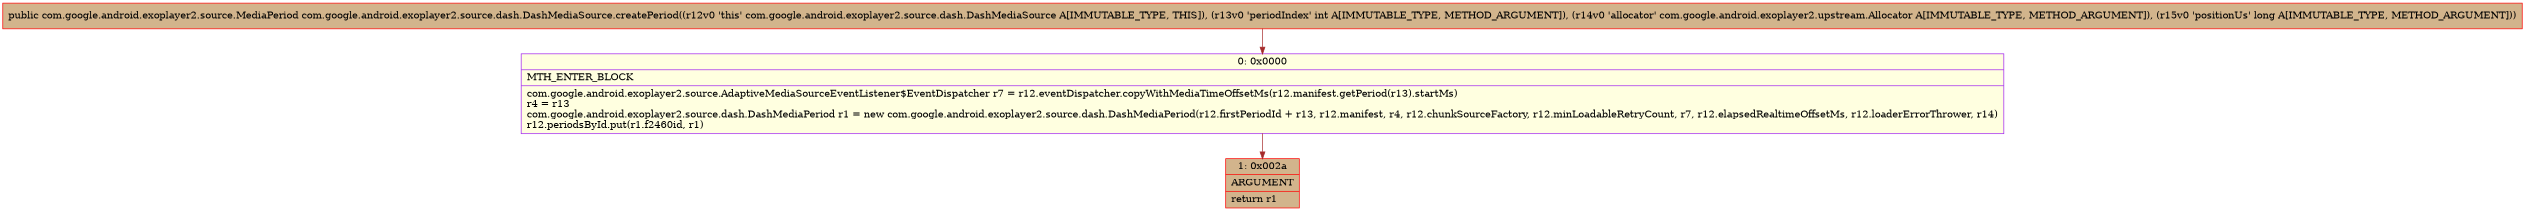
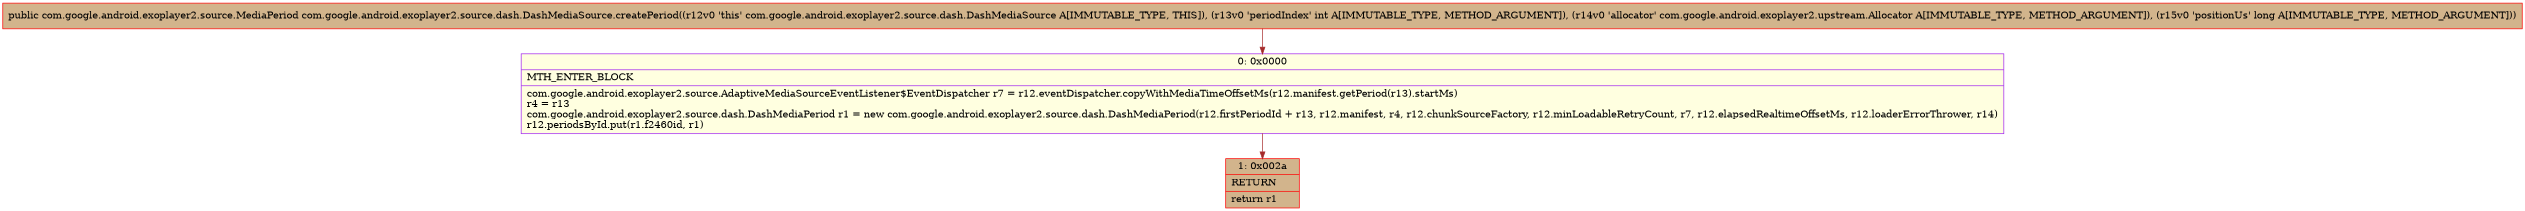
node "1: 0x002a": text "ARGUMENT" -> "RETURN"
